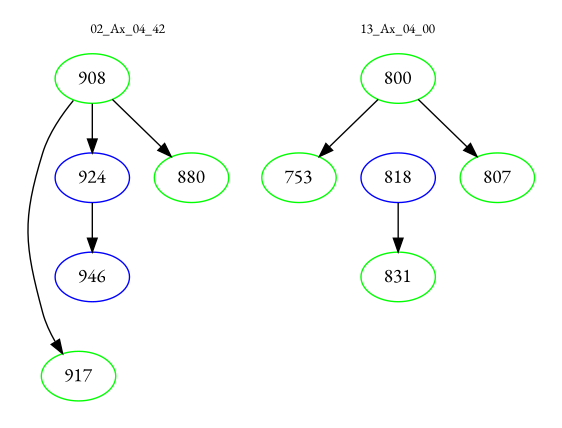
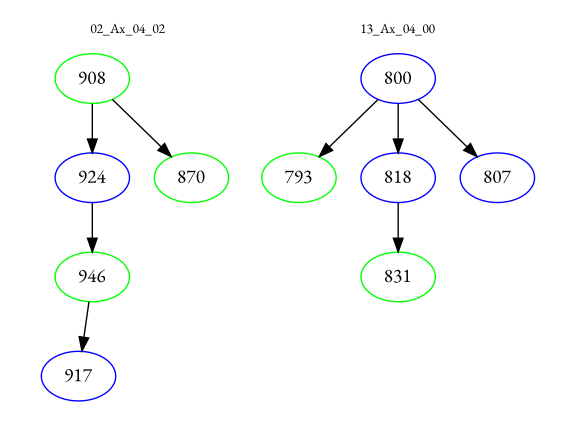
cluster "02_Ax_04_42": label "02_Ax_04_42" -> "02_Ax_04_02"
node "800": color green -> blue
edge "800" -> "818": added
node "880": label "880" -> "870"
node "753": label "753" -> "793"
node "807": color green -> blue
edge "908" -> "917": now "946" -> "917"
node "946": color blue -> green
node "917": color green -> blue
